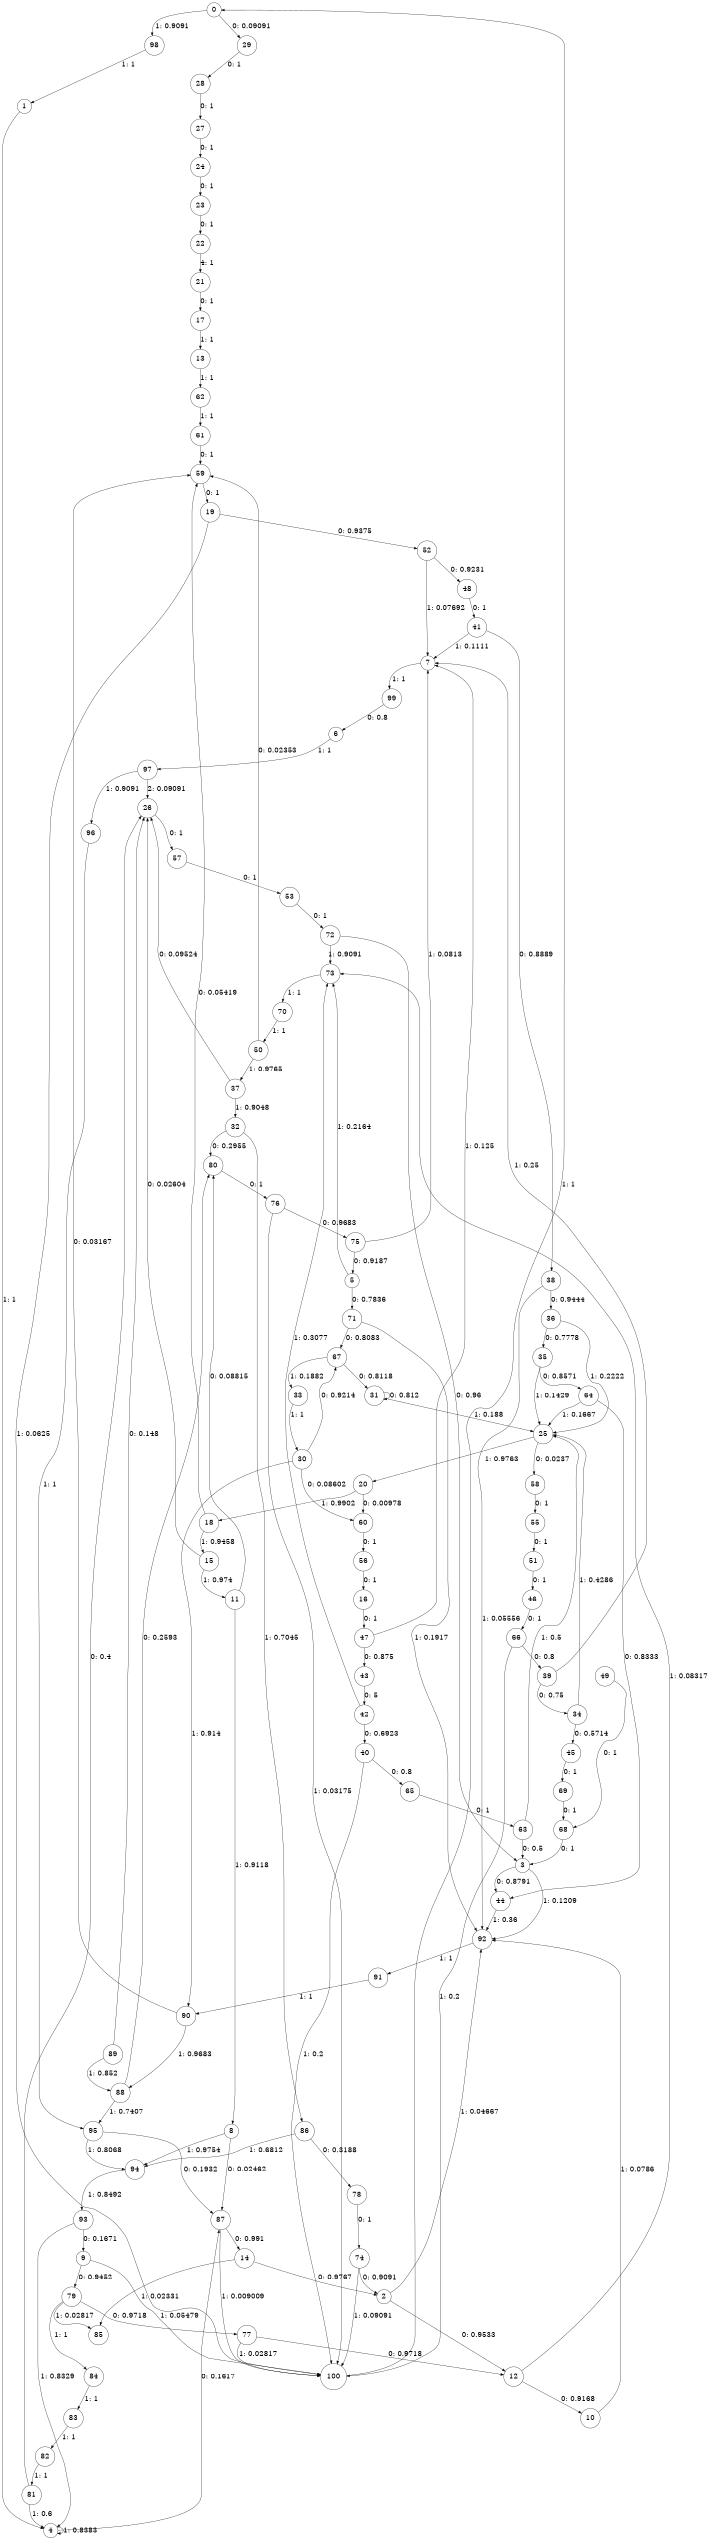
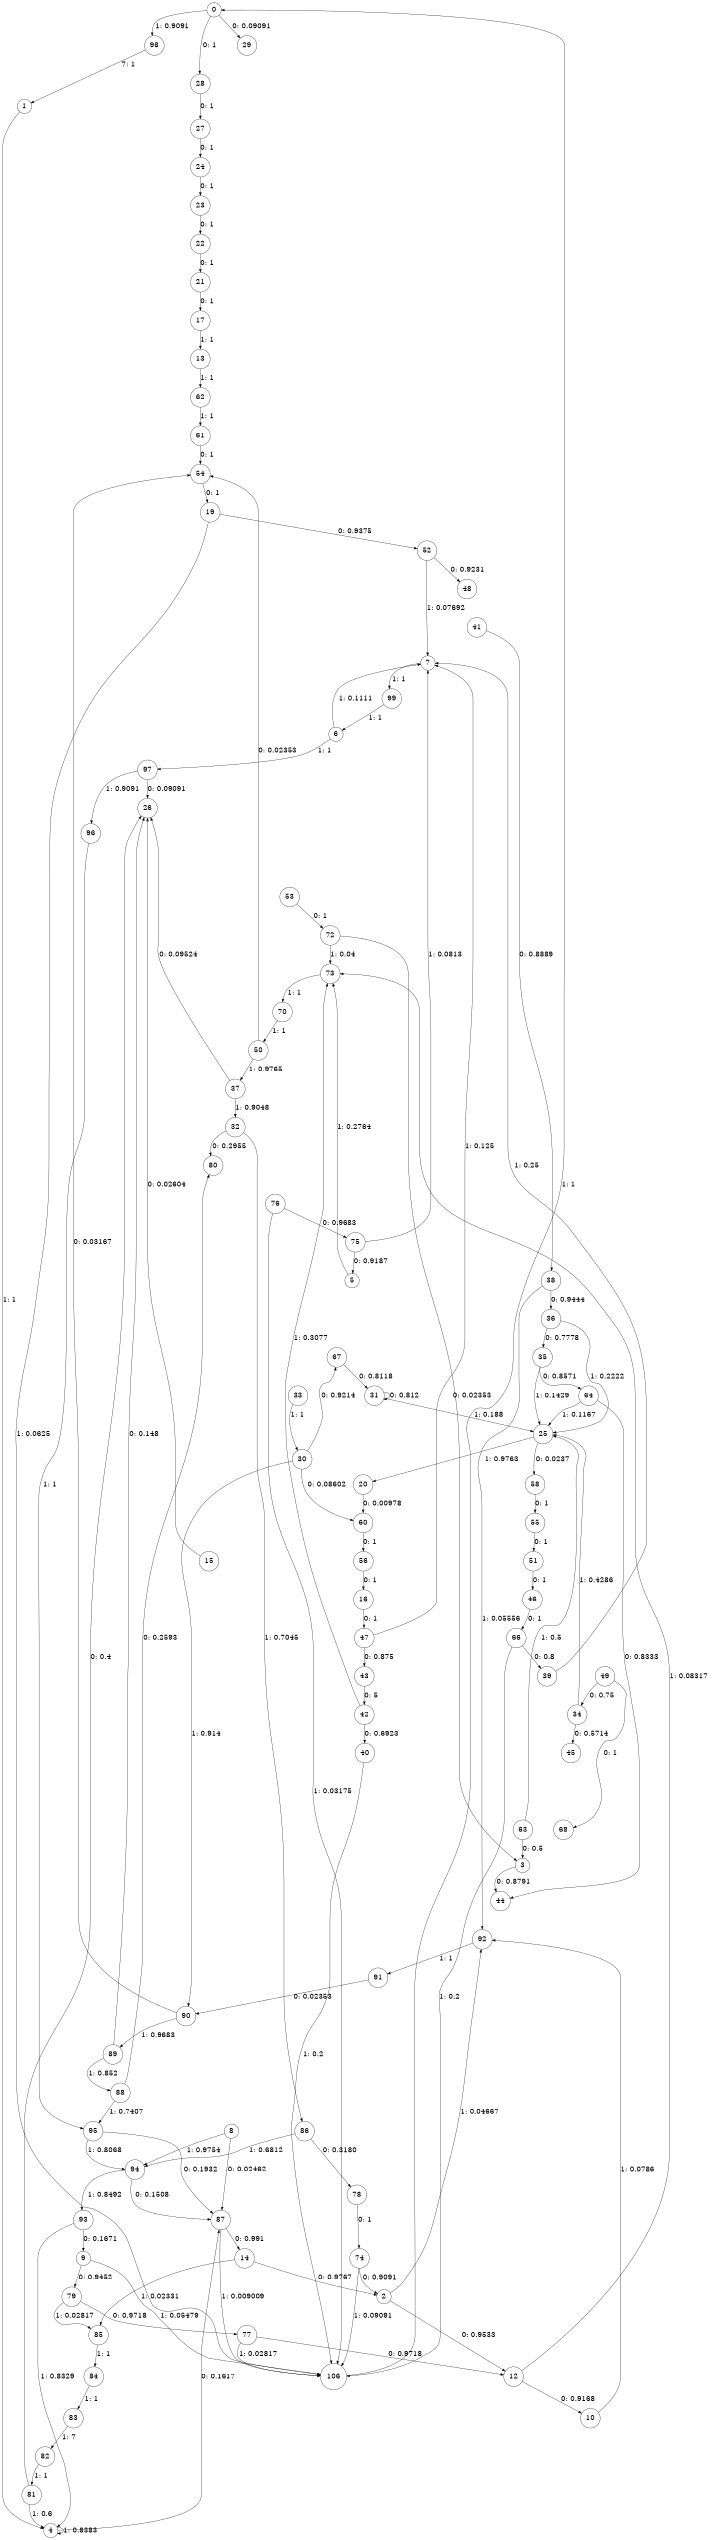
edge "29" -> "28": now "0" -> "28"
edge "98" -> "1": label "1: 1        " -> "7: 1        "
edge "22" -> "21": label "4: 1        " -> "0: 1        "
node "59": label "59" -> "54"
edge "48" -> "41": removed, label "0: 1"
edge "41" -> "7": now "6" -> "7"
edge "99" -> "6": label "0: 0.8      " -> "1: 1        "
edge "97" -> "26": label "2: 0.09091  " -> "0: 0.09091  "
node "57": removed
edge "72" -> "73": label "1: 0.9091   " -> "1: 0.04     "
edge "5" -> "73": label "1: 0.2164   " -> "1: 0.2764   "
edge "80" -> "76": removed, label "0: 1"
node "71": removed
edge "67" -> "33": removed, label "1: 0.1882"
edge "72" -> "3": label "0: 0.96     " -> "0: 0.02353  "
edge "64" -> "25": label "1: 0.1667   " -> "1: 0.1167   "
node "18": removed
node "11": removed
edge "39" -> "34": now "49" -> "34"
node "65": removed
node "69": removed
edge "68" -> "3": removed, label "0: 1"
edge "3" -> "92": removed, label "1: 0.1209"
edge "44" -> "92": removed, label "1: 0.36"
edge "91" -> "90": label "1: 1        " -> "0: 0.02353  "
edge "90" -> "88": now "90" -> "89"
edge "86" -> "78": label "0: 0.3188   " -> "0: 0.3180   "
edge "94" -> "87": added, label "0: 0.1508"
edge "79" -> "84": now "85" -> "84"
node "100": label "100" -> "106"
edge "83" -> "82": label "1: 1        " -> "1: 7        "
